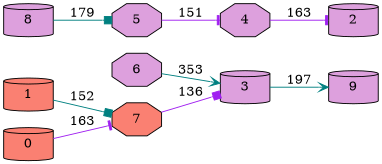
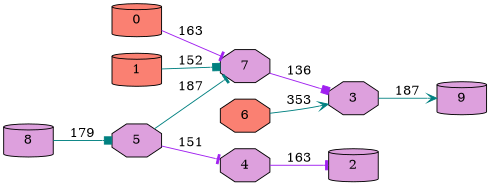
node "6": fillcolor plum -> salmon
edge "3" -> "9": label "197" -> "187"
node "3": shape cylinder -> octagon
edge "5" -> "7": added, label "187"
node "7": fillcolor salmon -> plum
